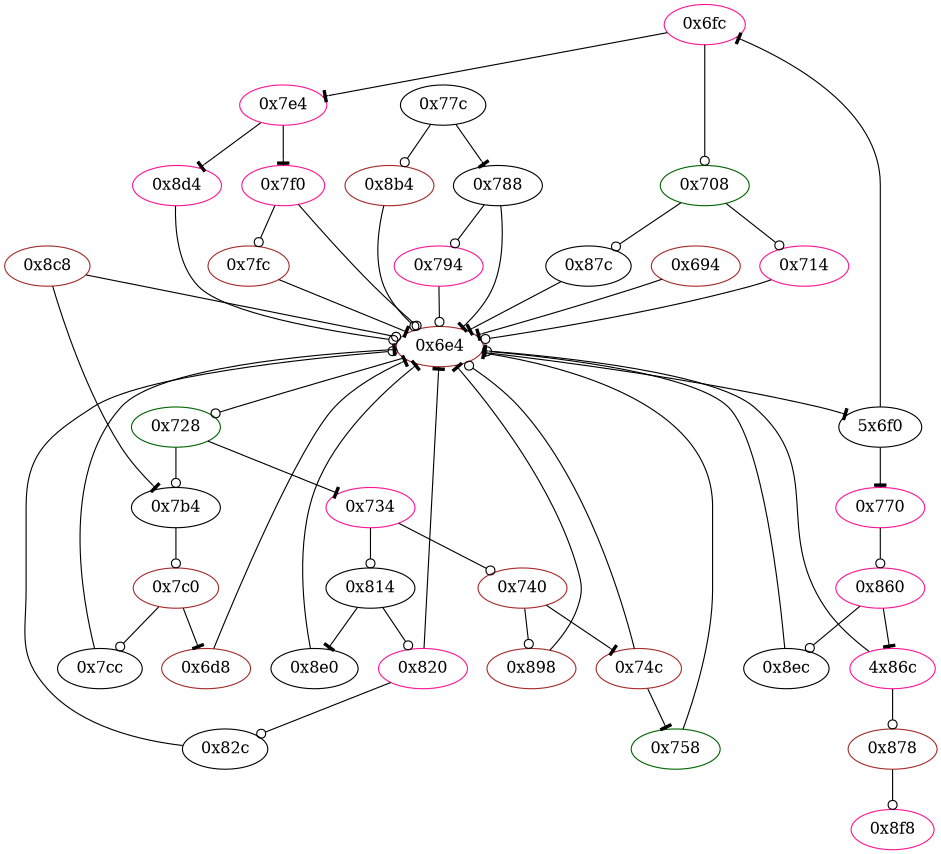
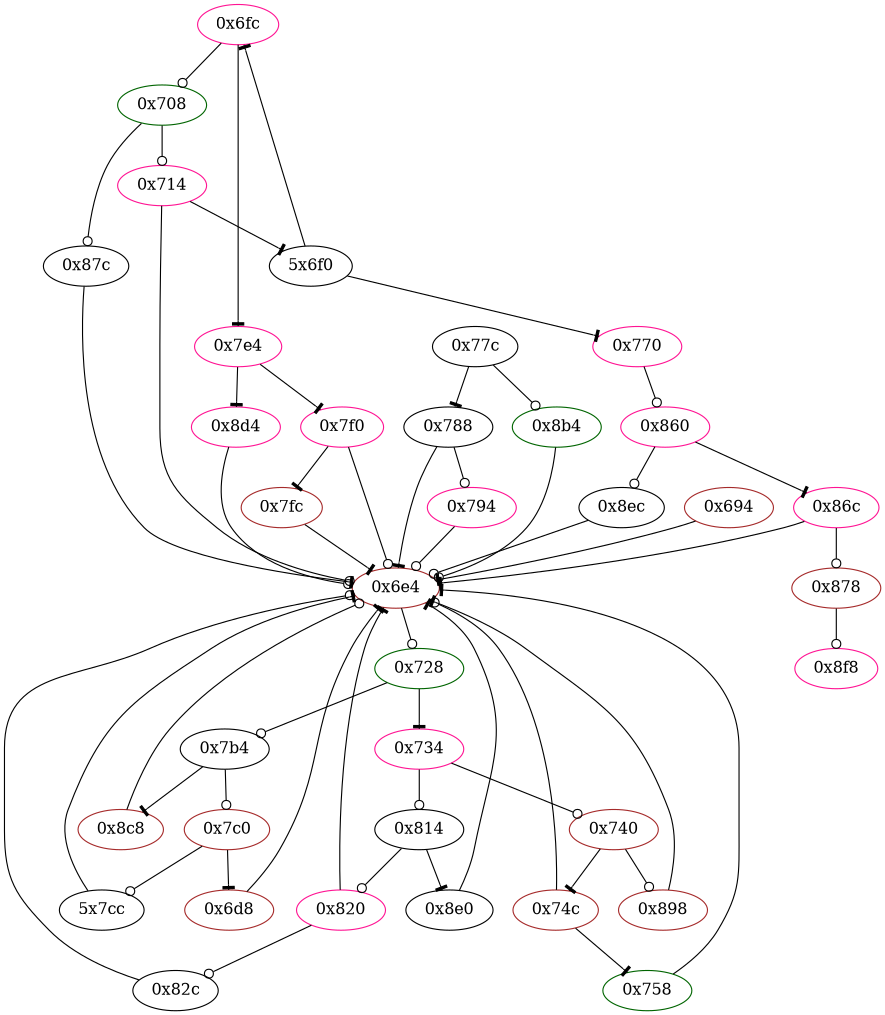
node "0x8b4": color brown -> darkgreen
edge "0x7f0" -> "0x7fc": arrowhead odot -> tee
edge "0x6e4" -> "5x6f0": now "0x714" -> "5x6f0"
edge "0x8c8" -> "0x7b4": reversed
node "0x7cc": label "0x7cc" -> "5x7cc"
node "4x86c": label "4x86c" -> "0x86c"
